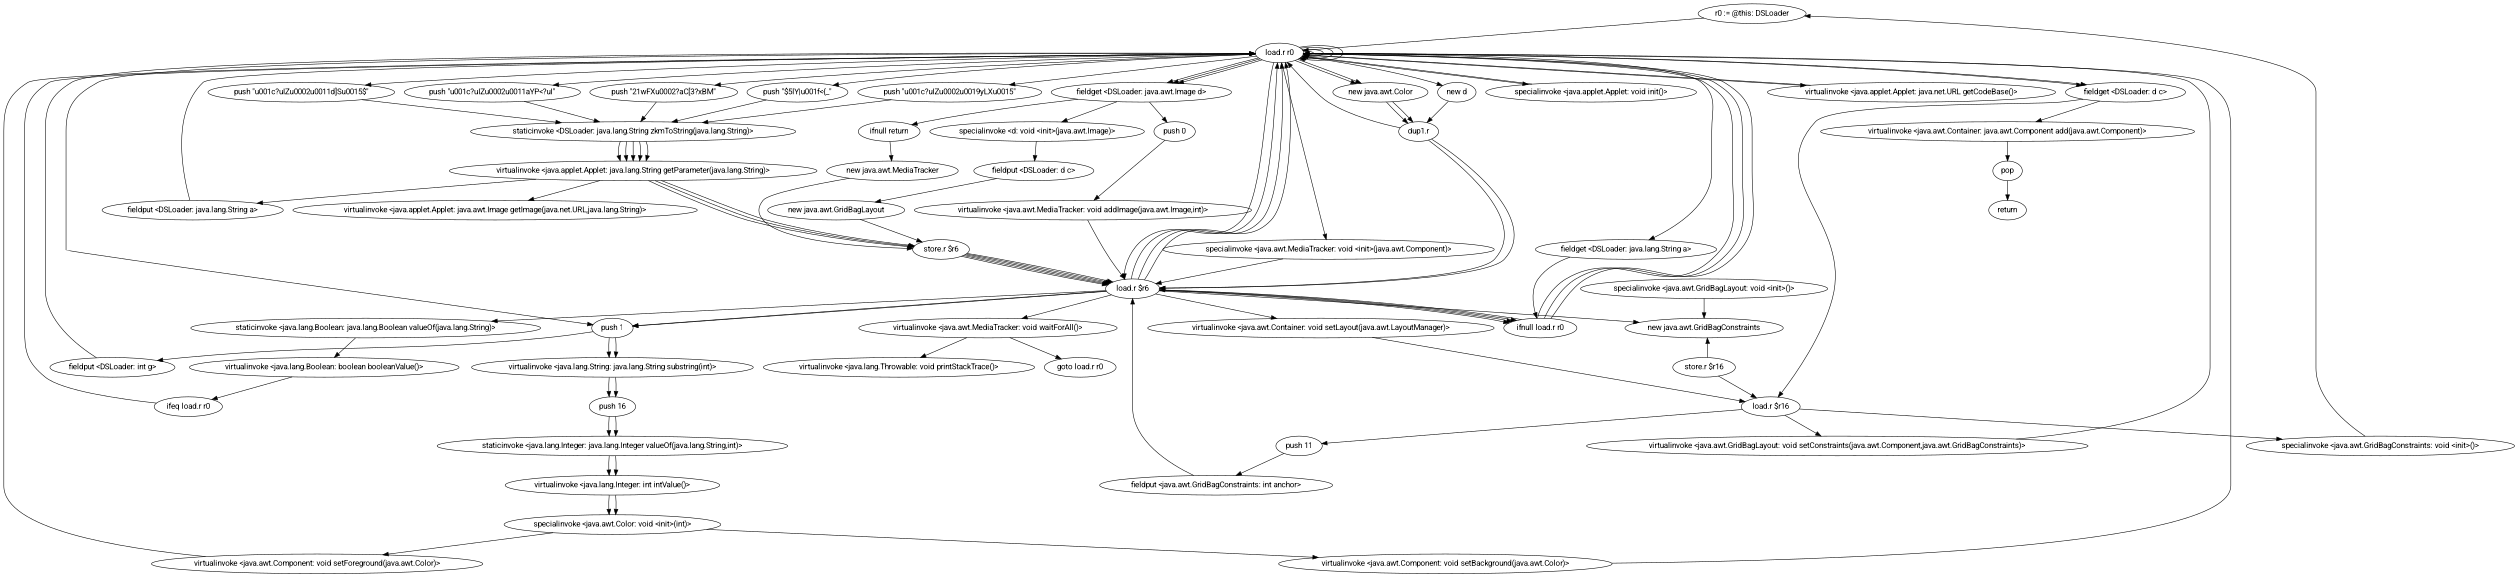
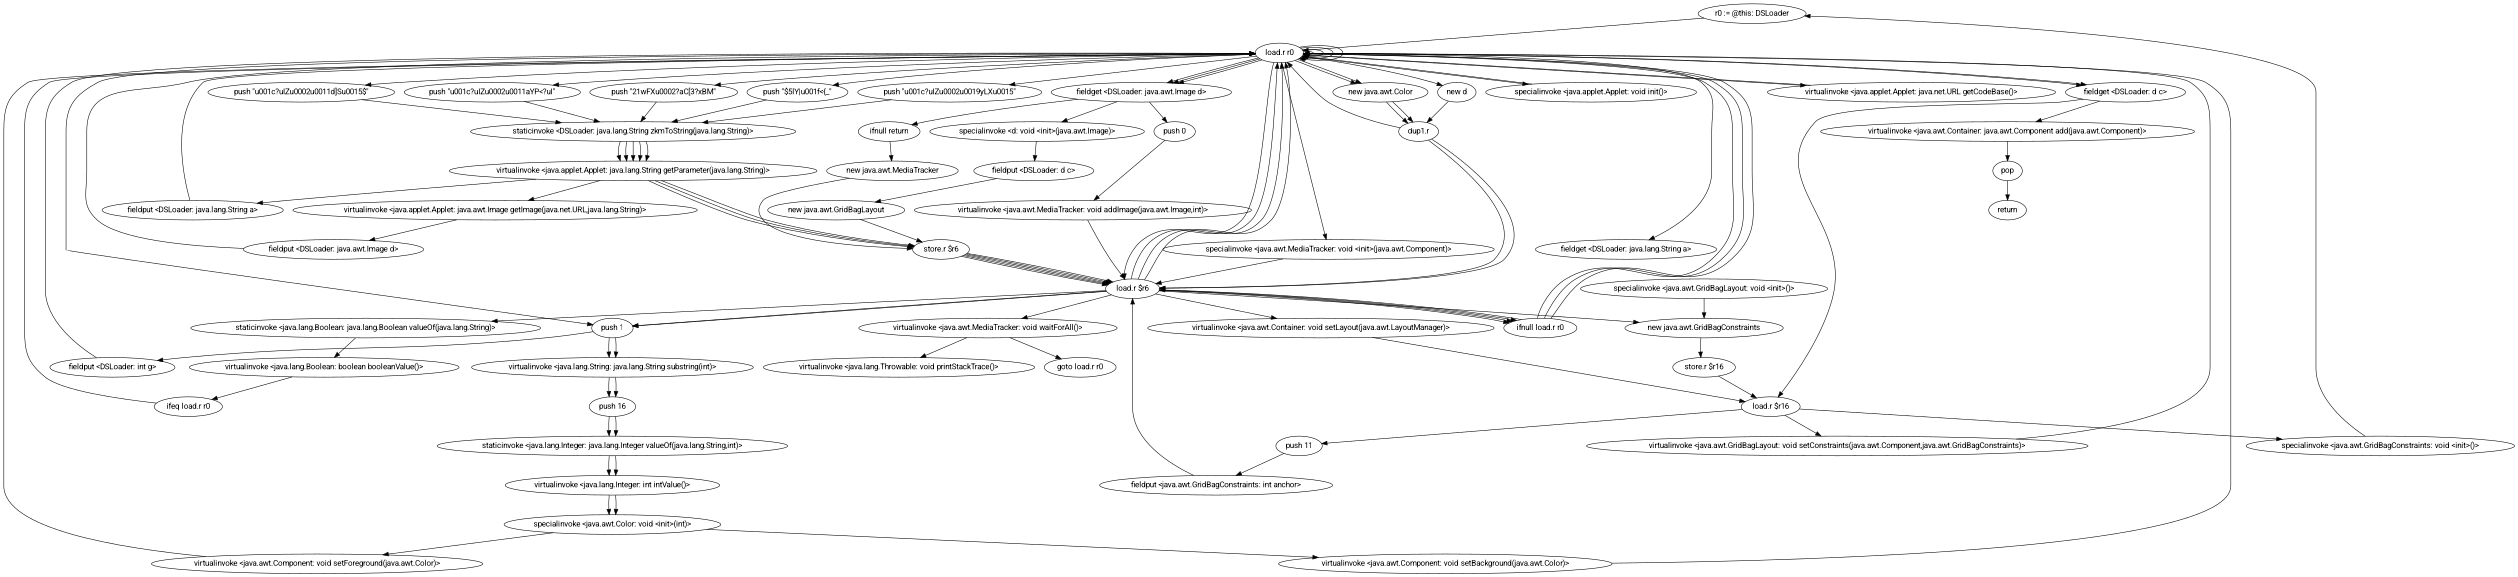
node "fieldput <DSLoader: java.awt.Image d>": added
edge "fieldget <DSLoader: java.lang.String a>" -> "ifnull load.r r0": removed
edge "store.r $r16" -> "new java.awt.GridBagConstraints": reversed
